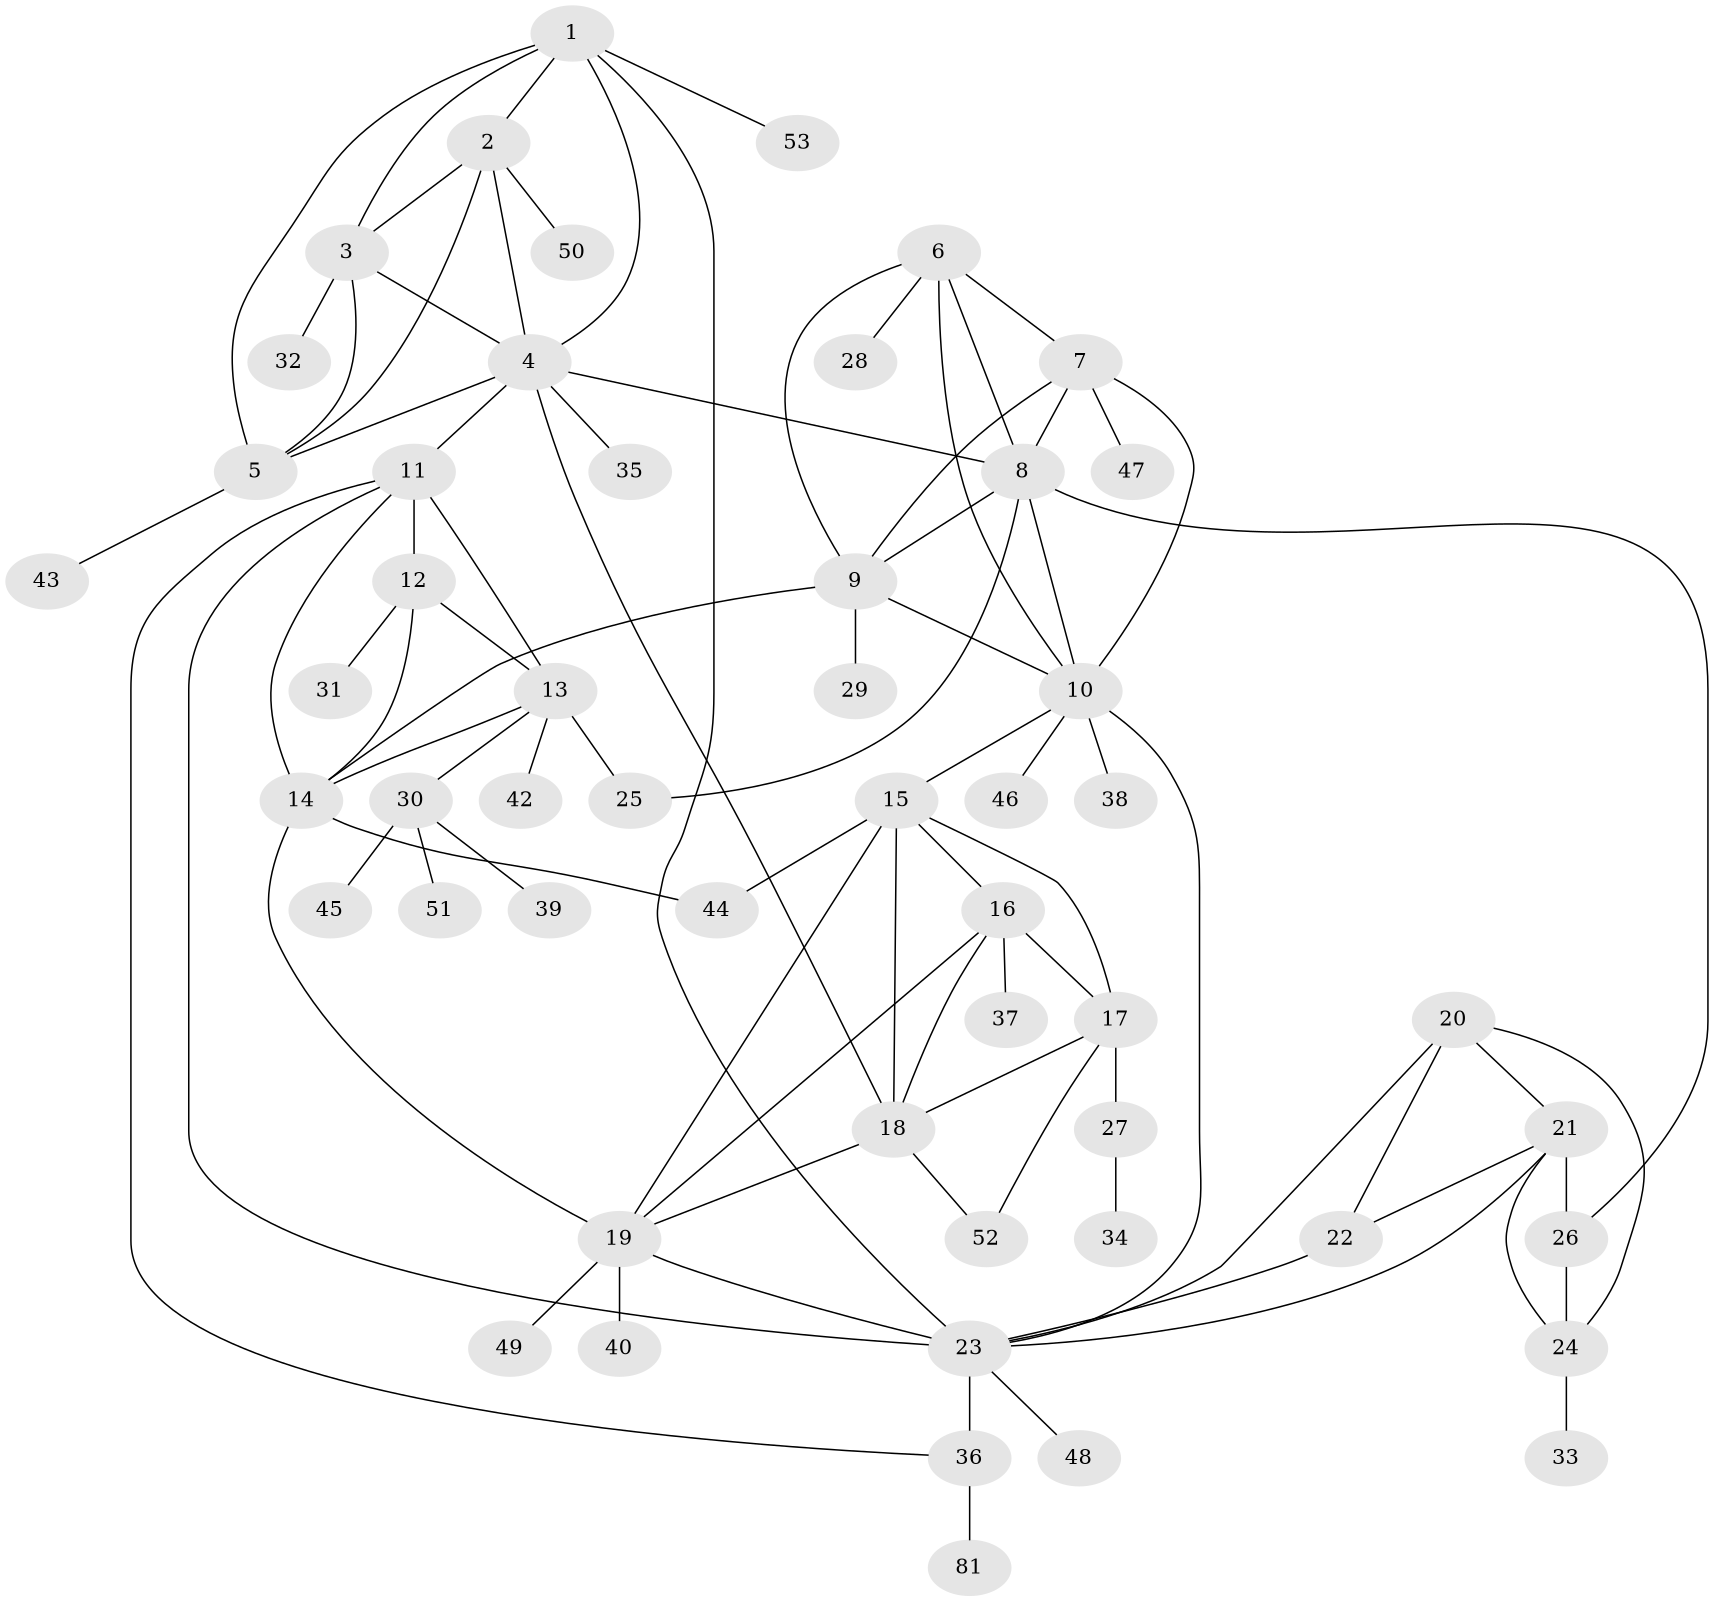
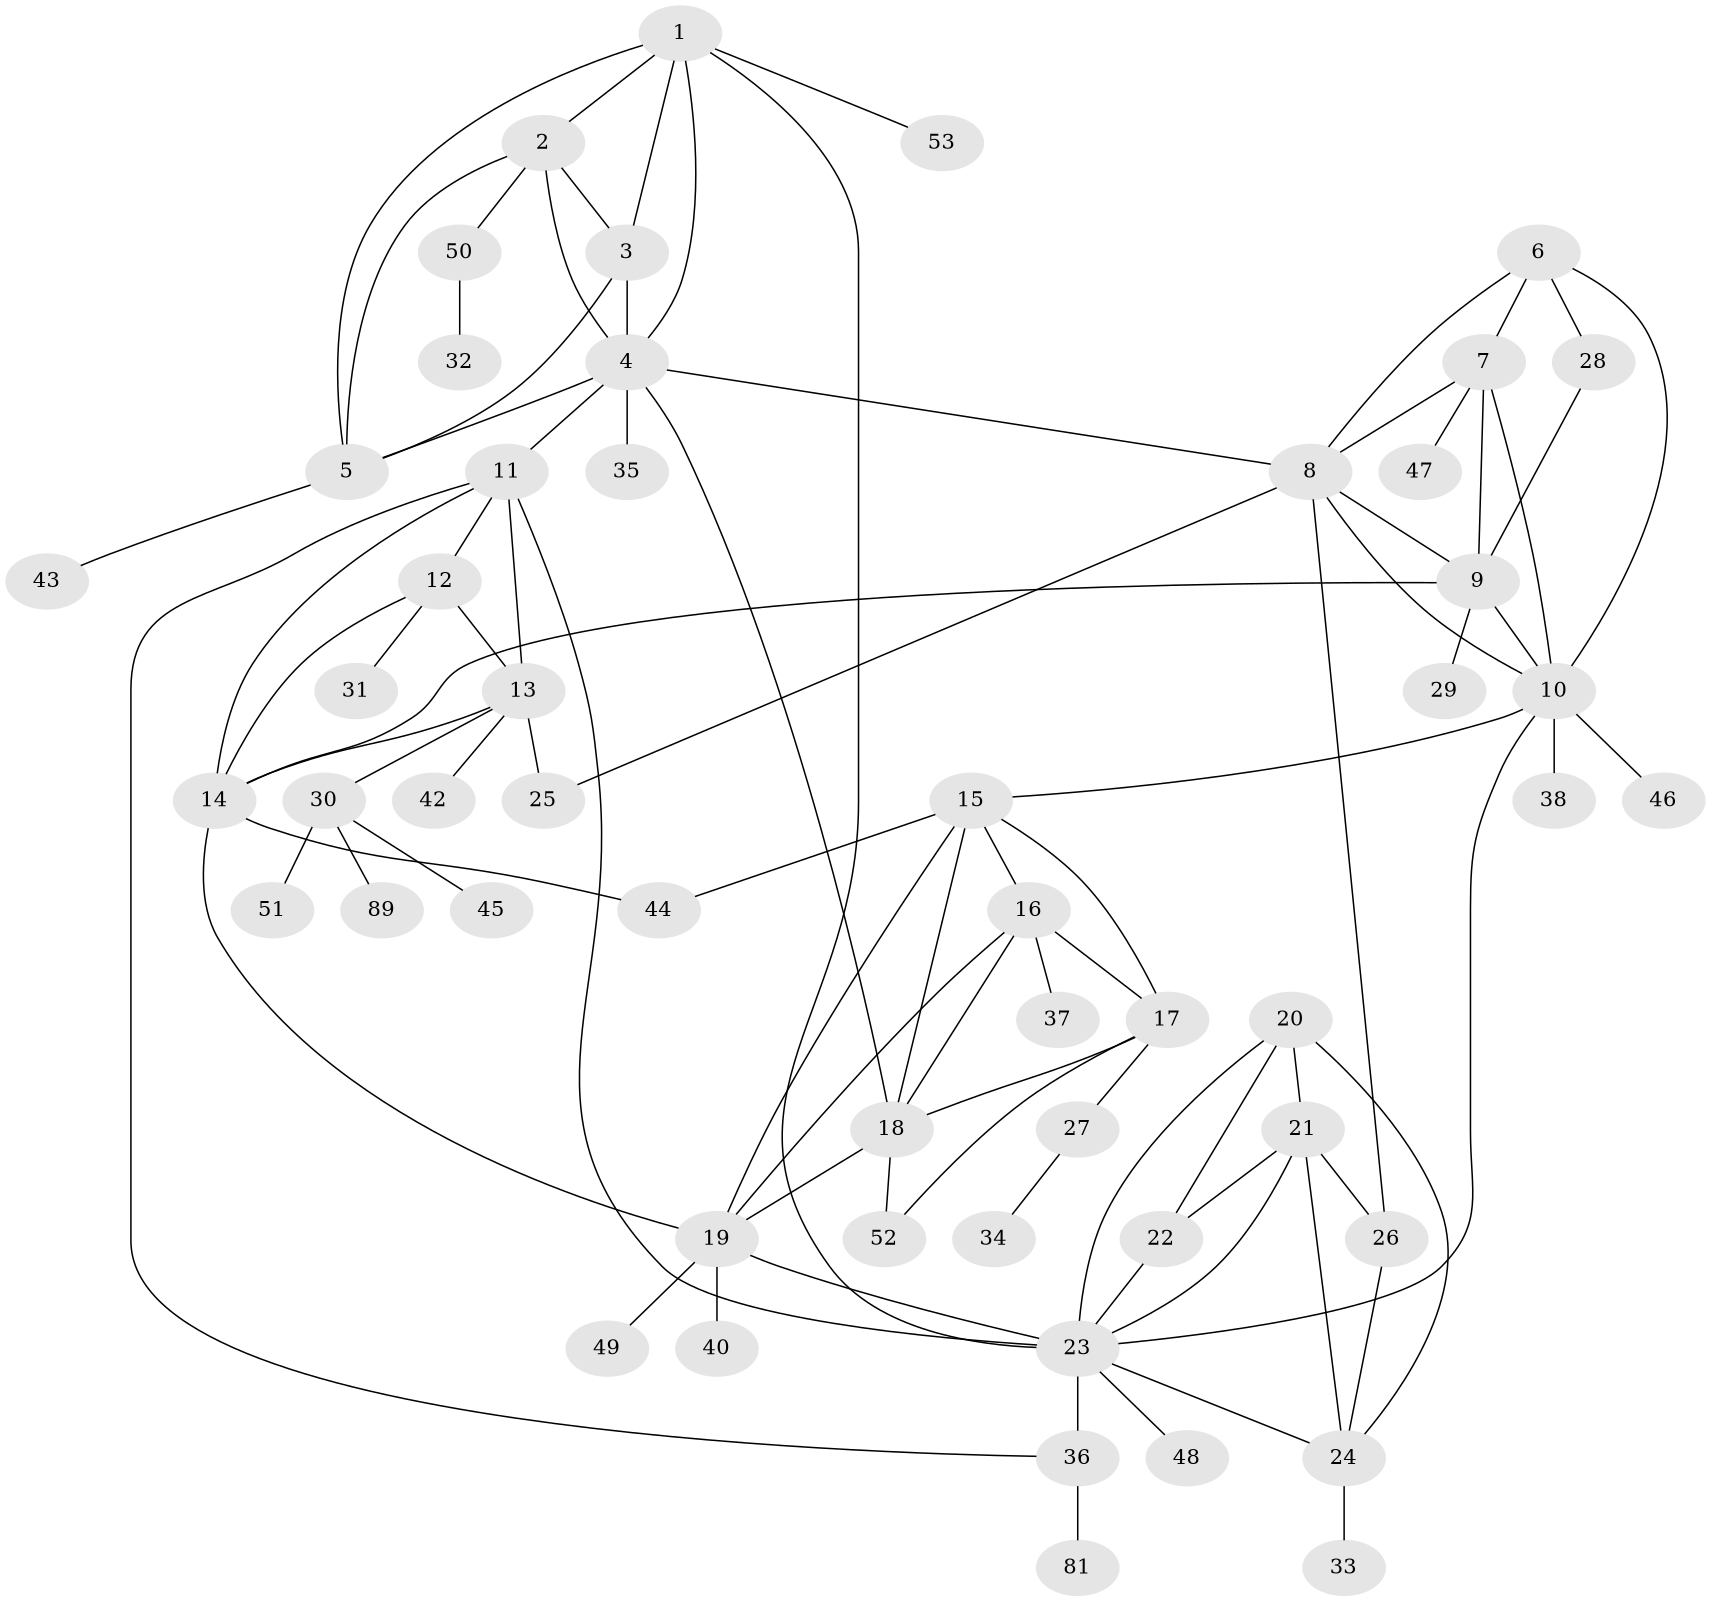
edge "3" -- "32": now "50" -- "32"
edge "6" -- "9": now "28" -- "9"
node "39": label "39" -> "89"
edge "23" -- "24": added
